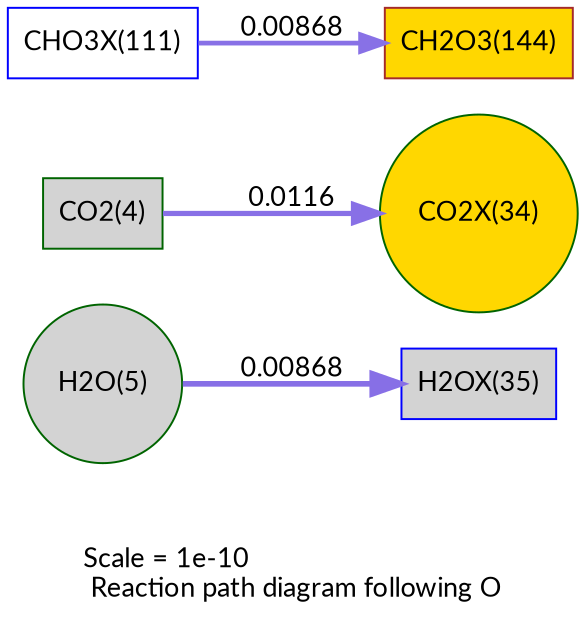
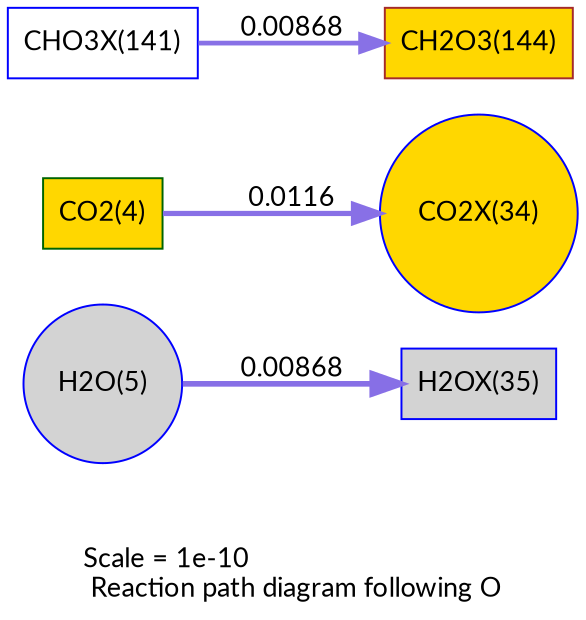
node "CHO3X(111)": label "CHO3X(111)" -> "CHO3X(141)"
node "CO2(4)": fillcolor lightgrey -> gold
node "CO2X(34)": color darkgreen -> blue
node "H2O(5)": color darkgreen -> blue
